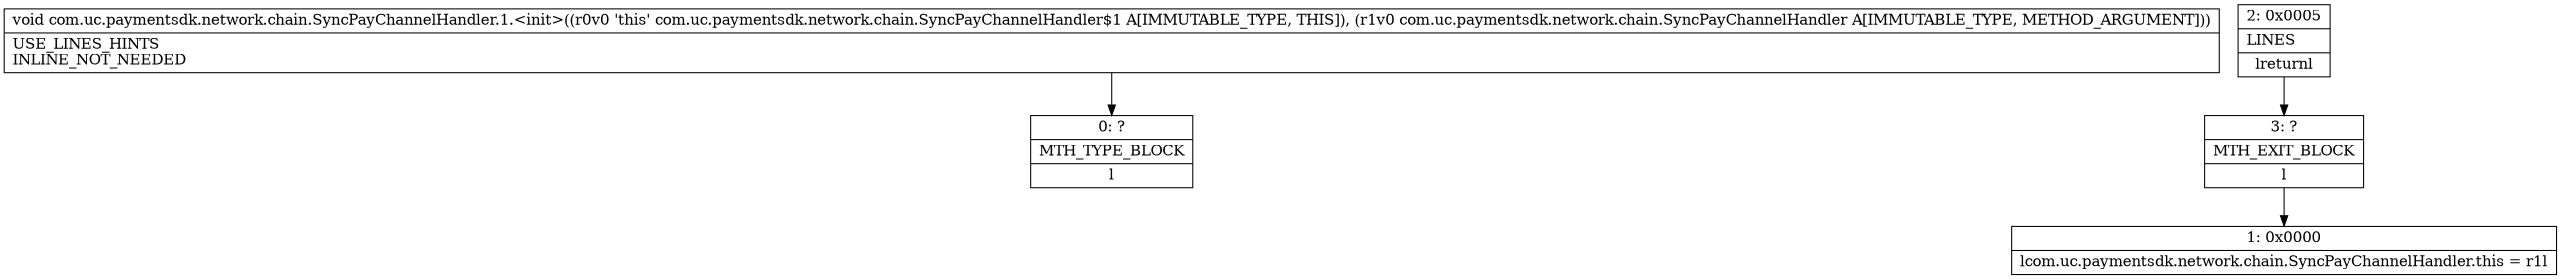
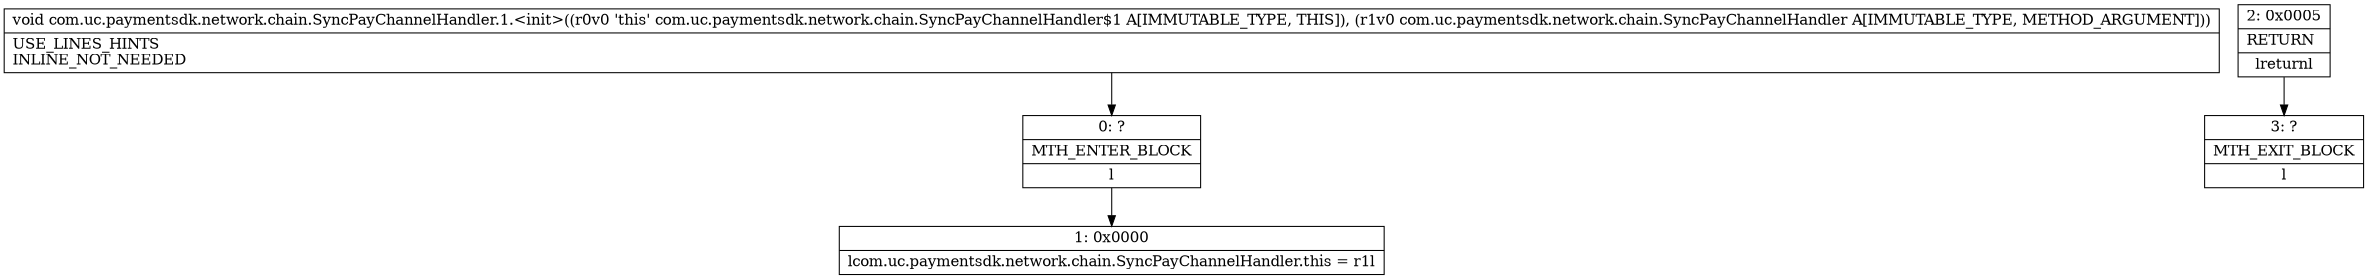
node "2: 0x0005": text "LINES" -> "RETURN"
node "0: ?": text "MTH_TYPE_BLOCK" -> "MTH_ENTER_BLOCK"
edge "3: ?" -> "1: 0x0000": now "0: ?" -> "1: 0x0000"
